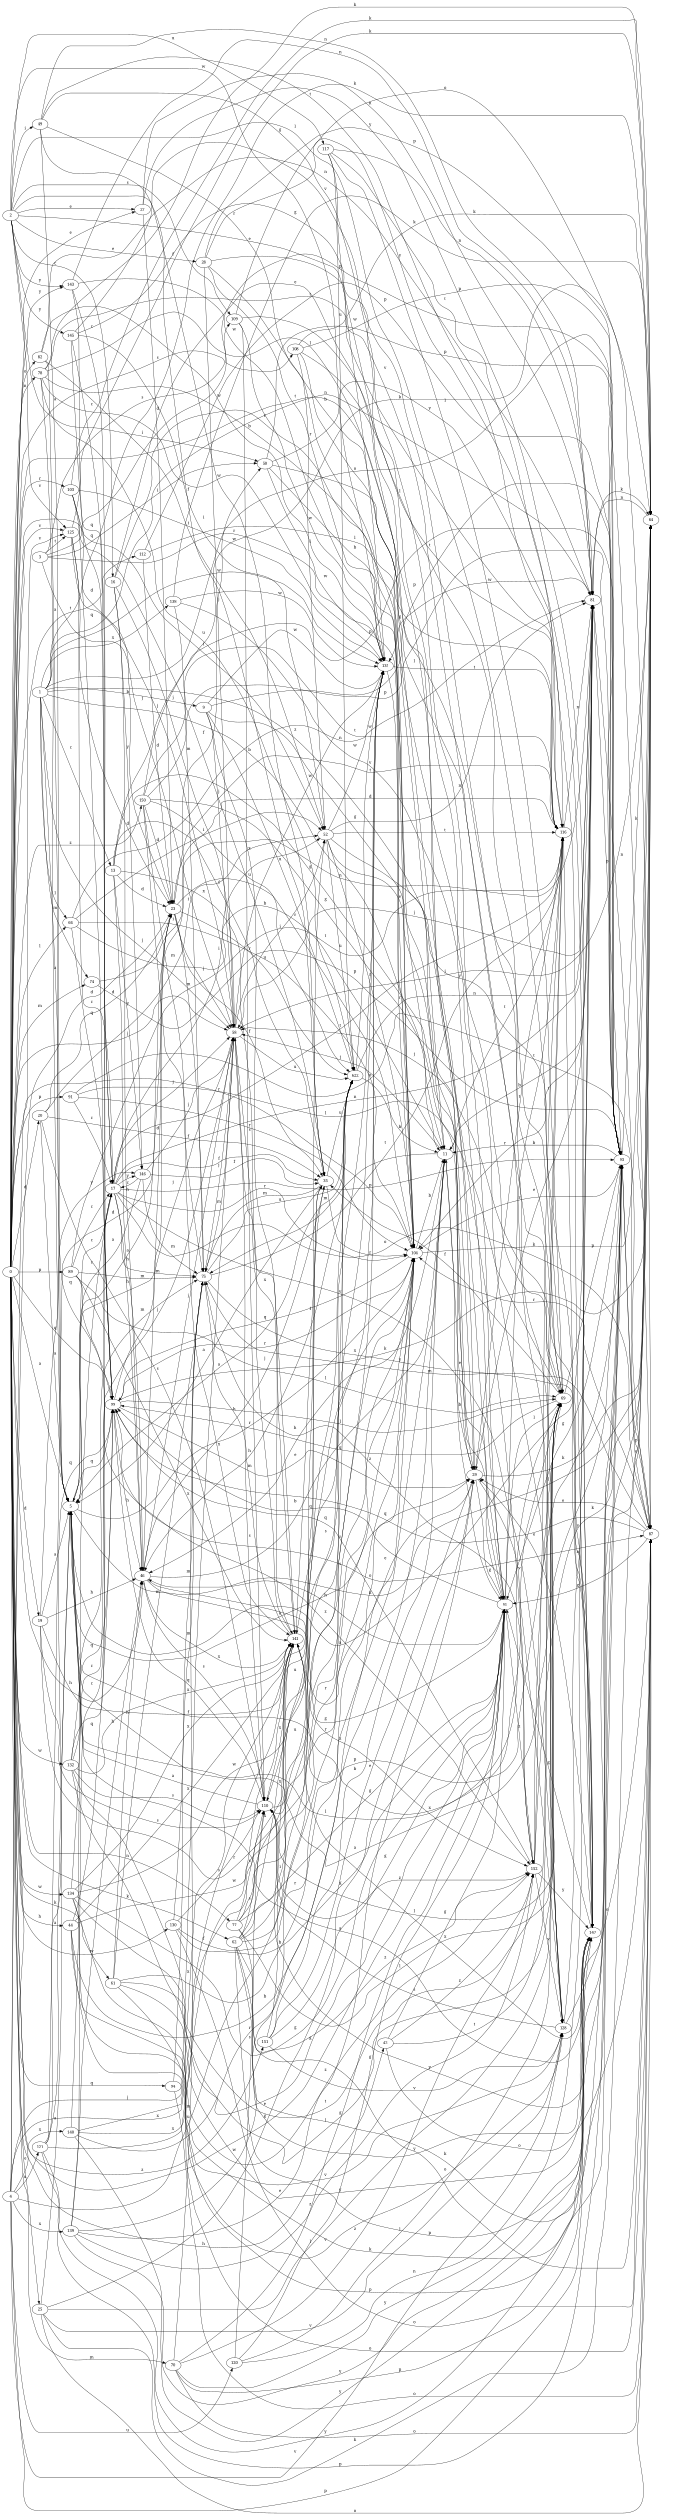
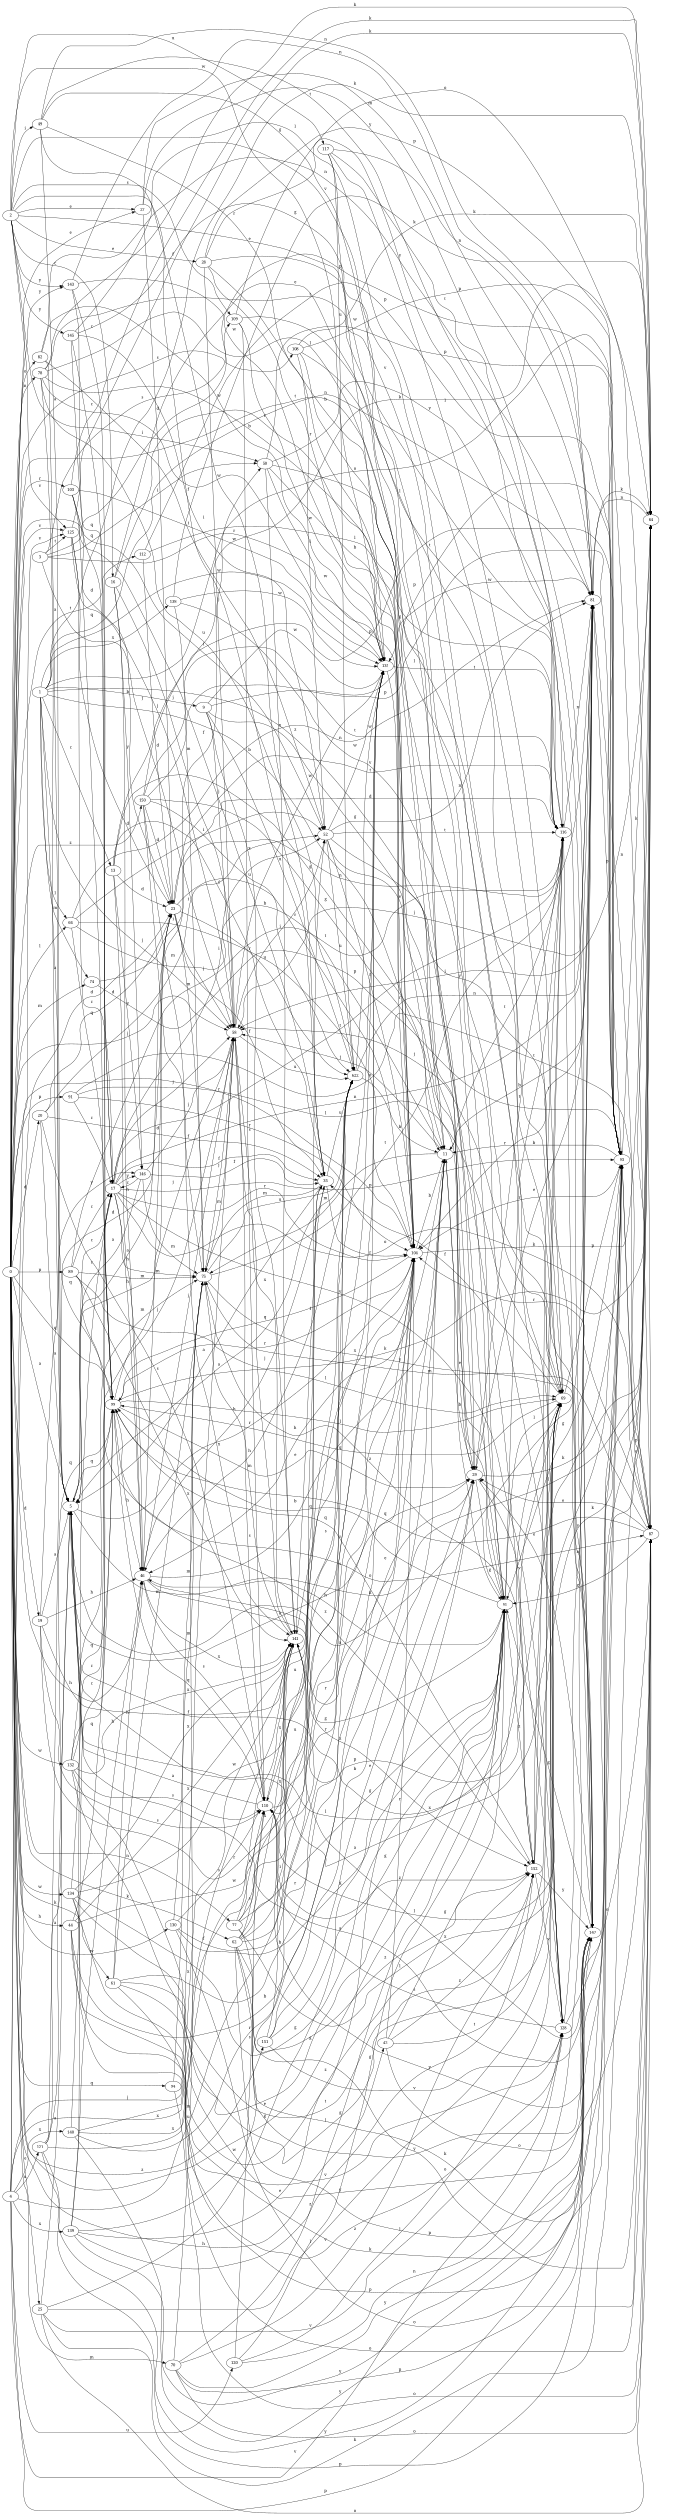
edge "27" -> "81": label "n" -> "m"
edge "13" -> "141": now "50" -> "141"
edge "42" -> "104": added, label "r"
